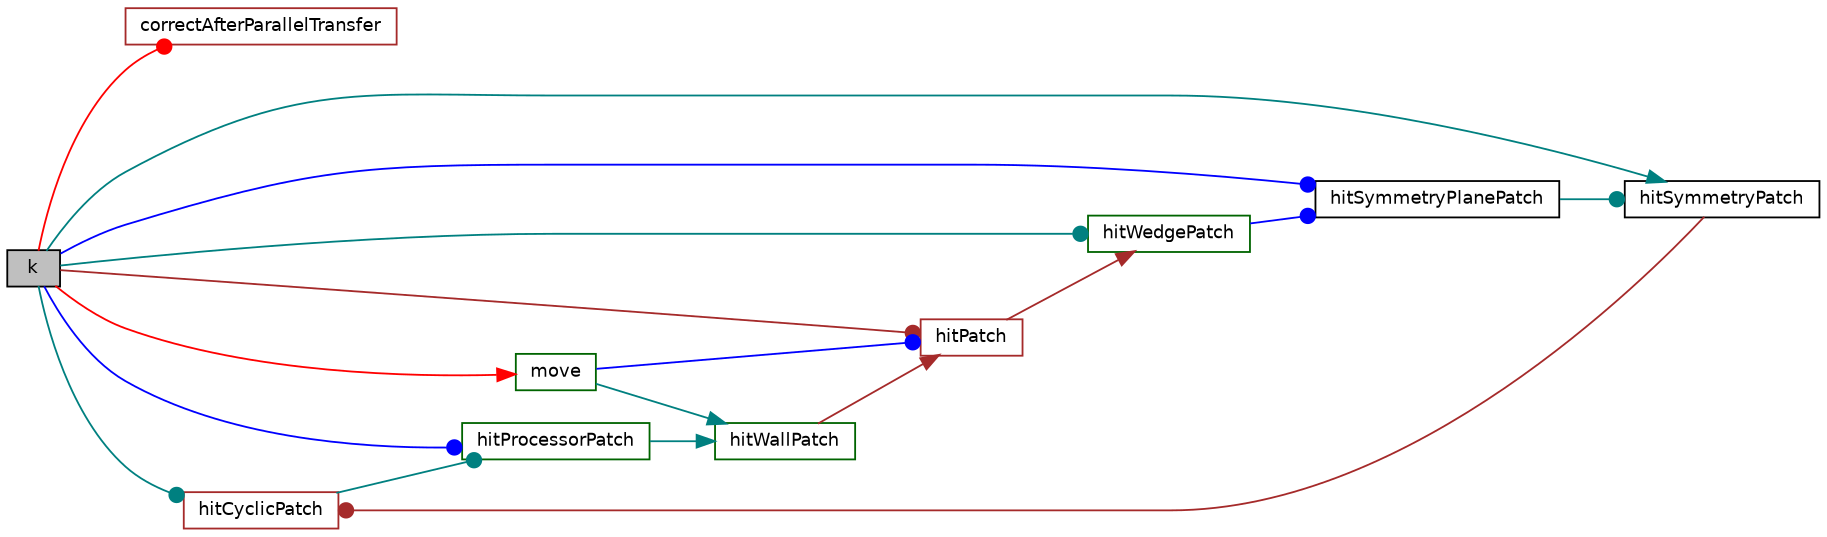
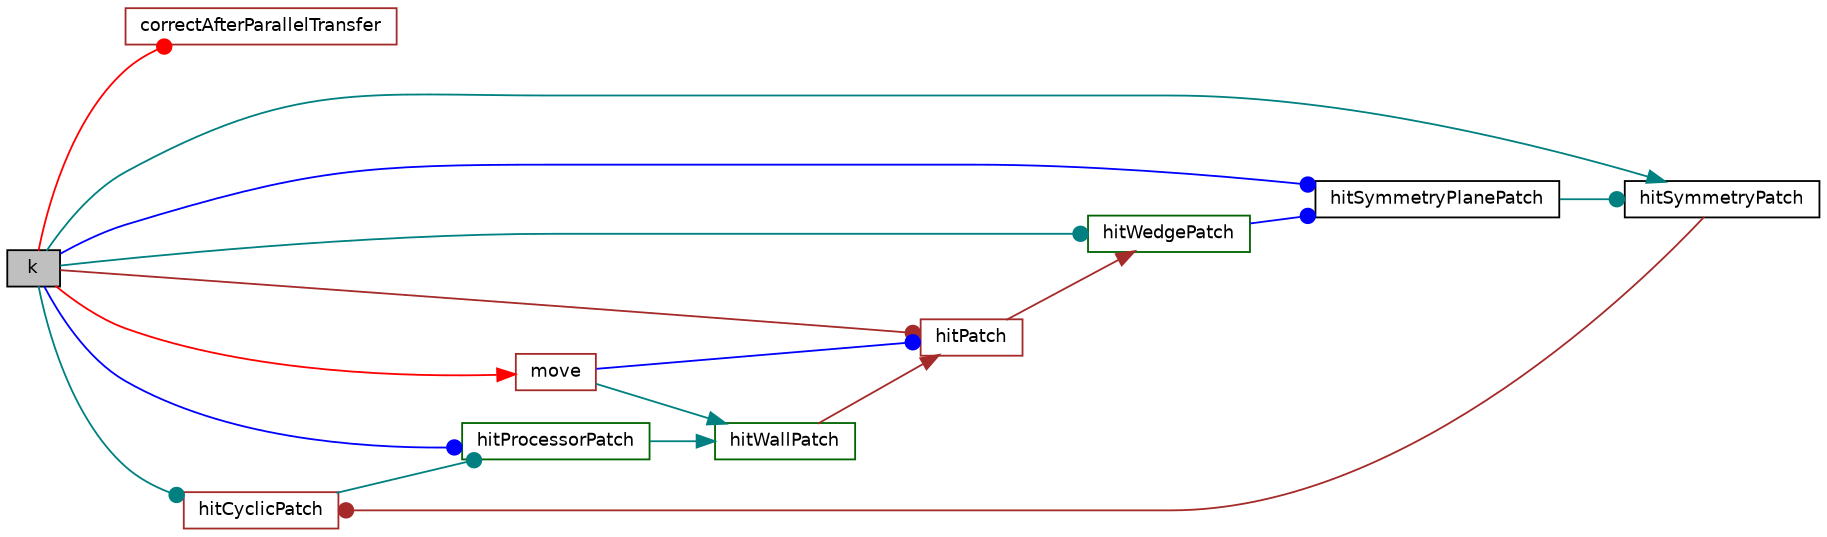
node "move": color darkgreen -> brown
